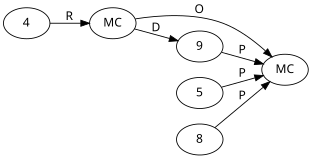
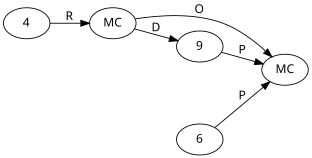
node "5": removed
node "8": label "8" -> "6"
